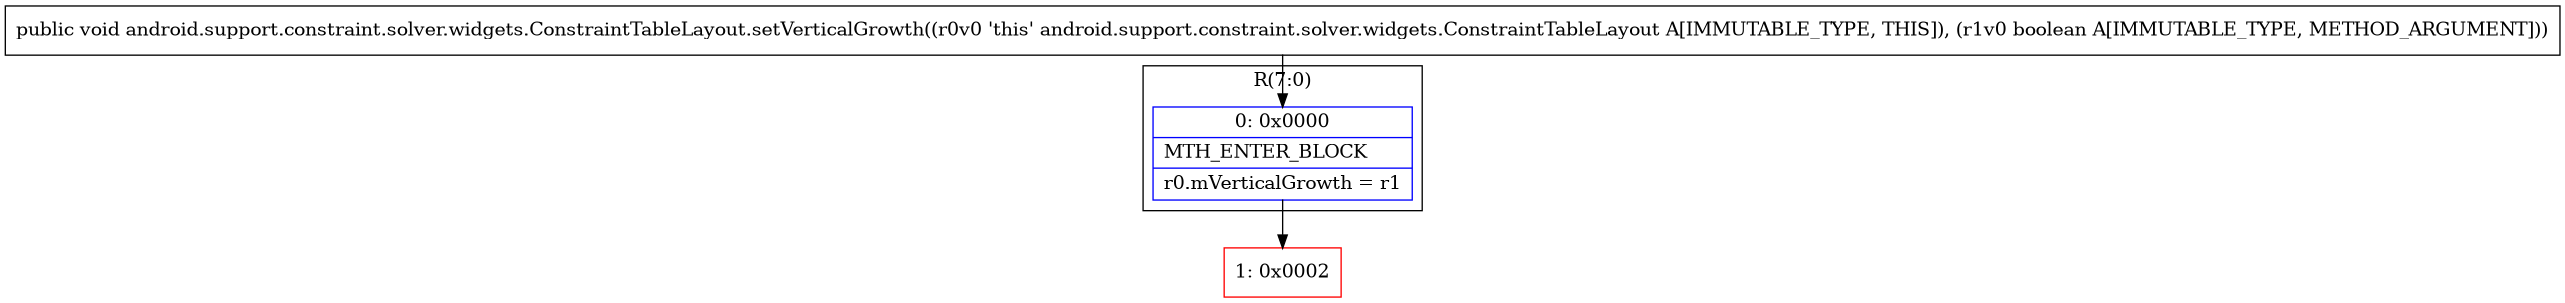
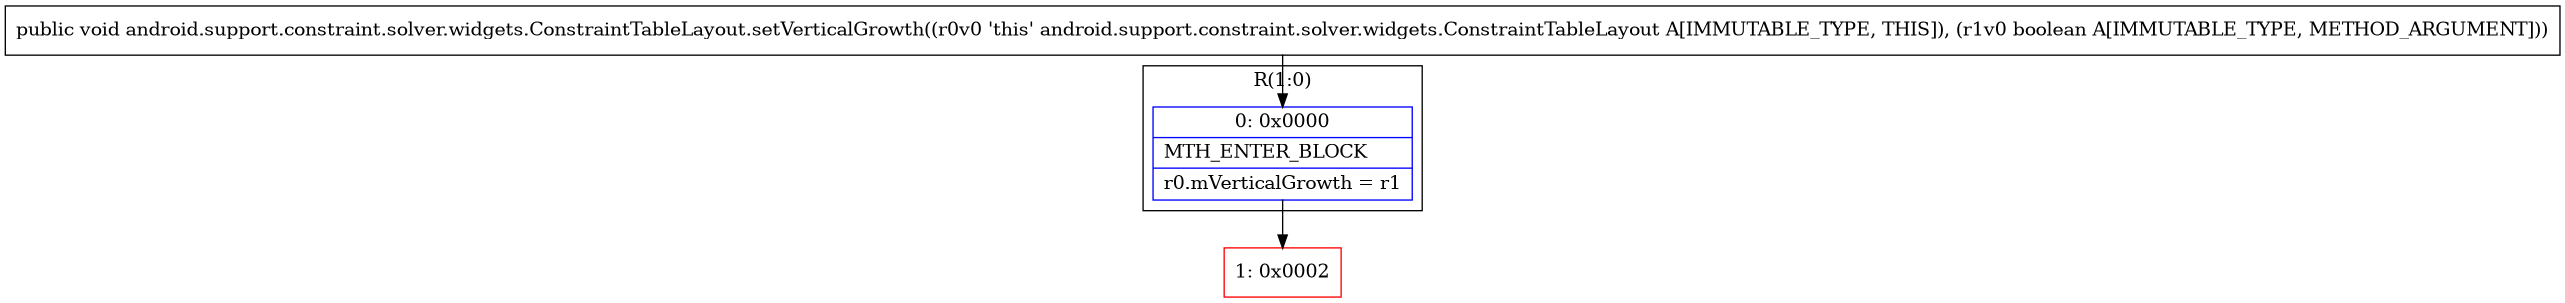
cluster "R(7:0)": label "R(7:0)" -> "R(1:0)"
